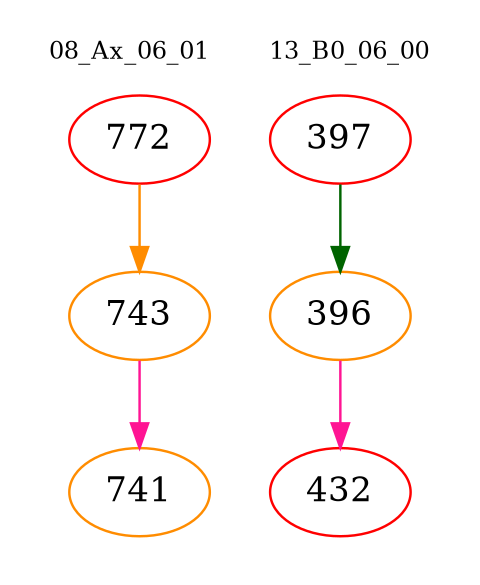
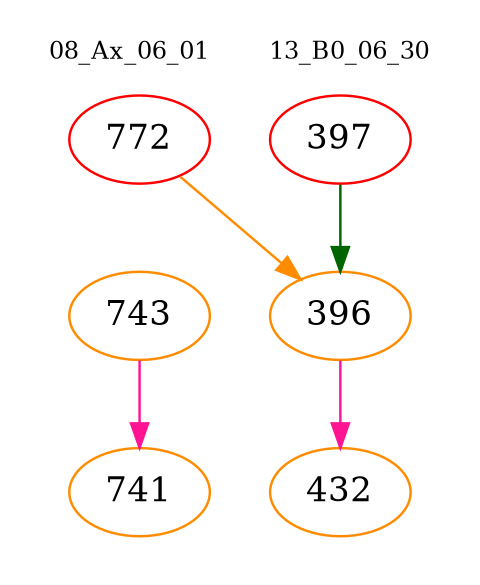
cluster "13_B0_06_00": label "13_B0_06_00" -> "13_B0_06_30"
edge "772" -> "743": now "772" -> "396"
node "432": color red -> darkorange
